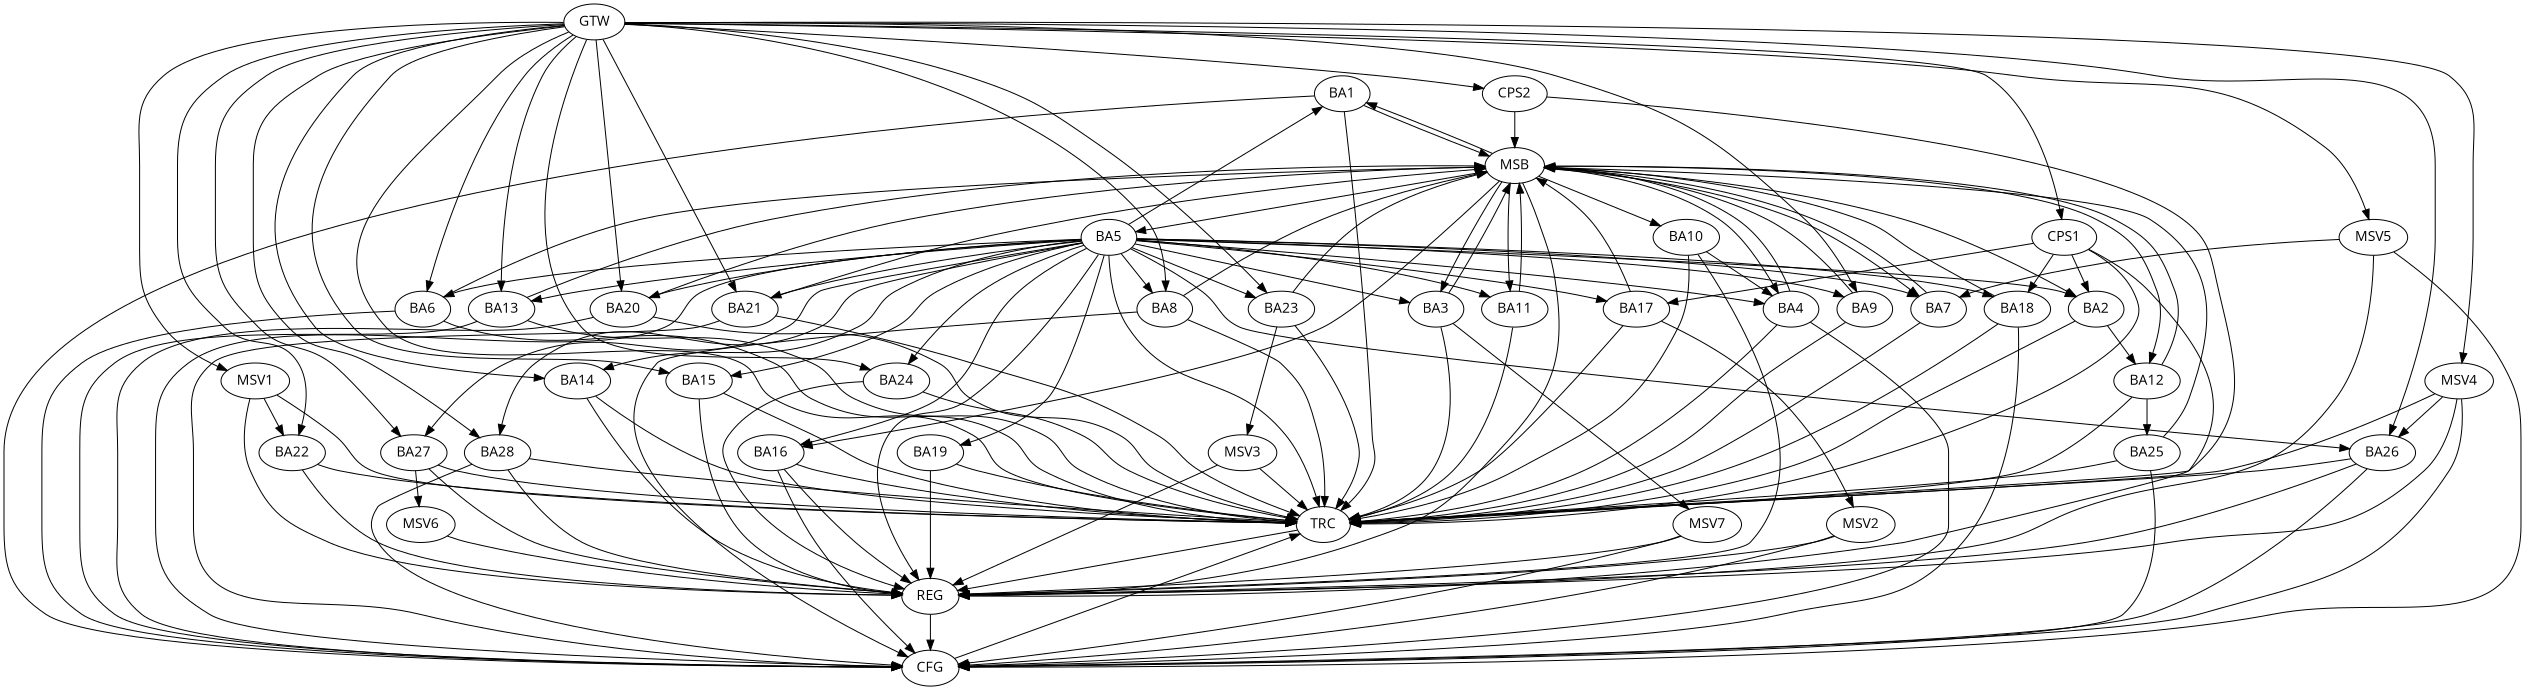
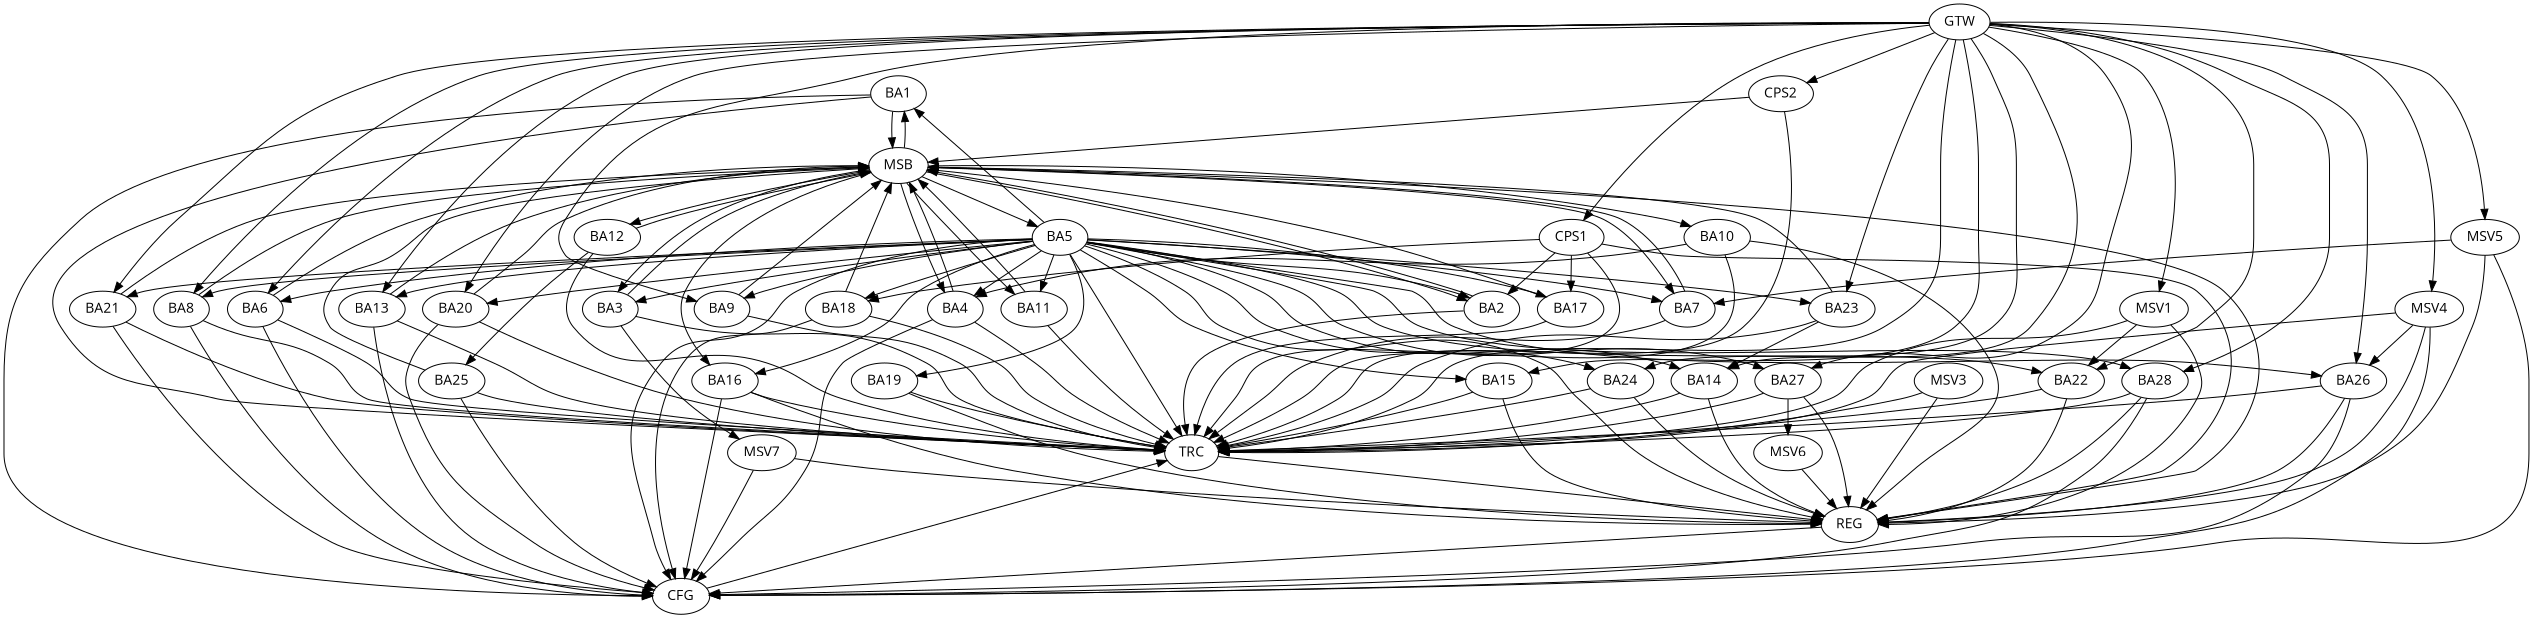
edge "BA5" -> "BA22": added
edge "BA2" -> "BA12": now "BA2" -> "MSB"
edge "BA23" -> "MSV3": now "BA23" -> "BA14"
node "MSV2": removed
